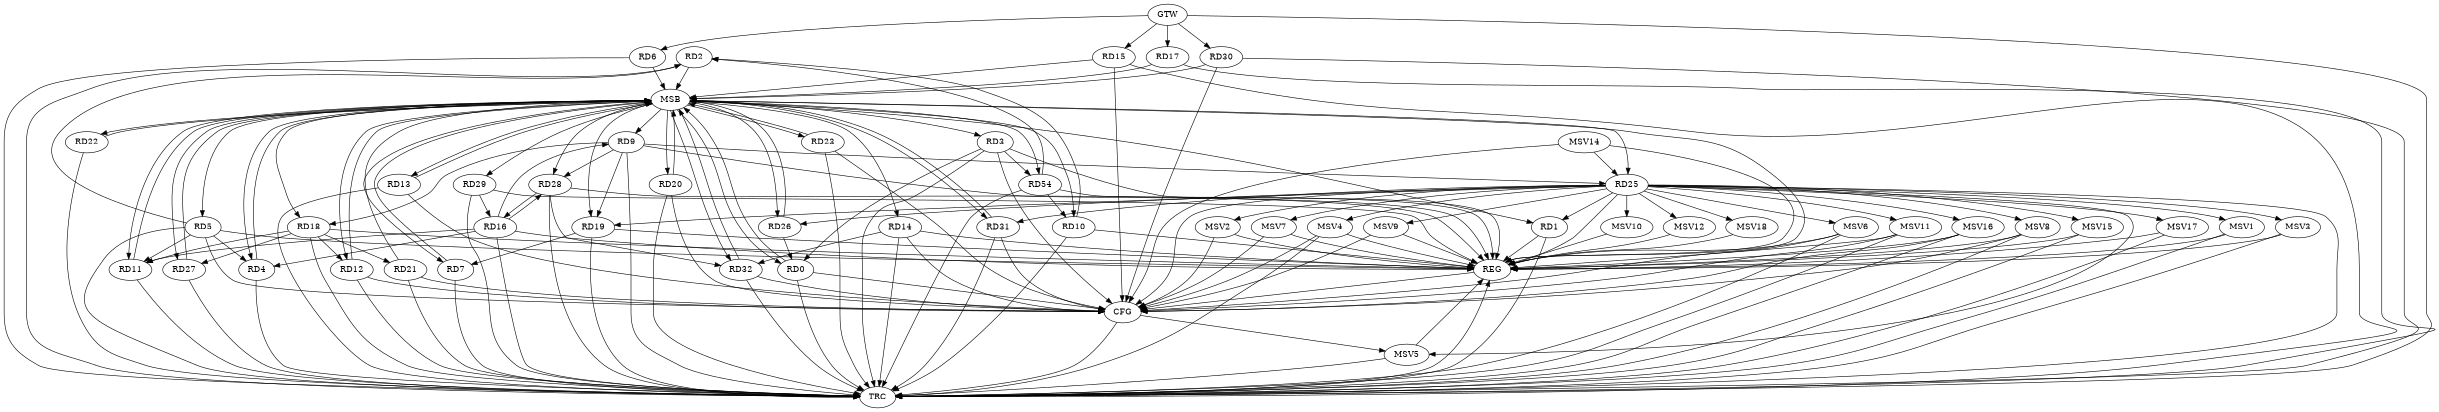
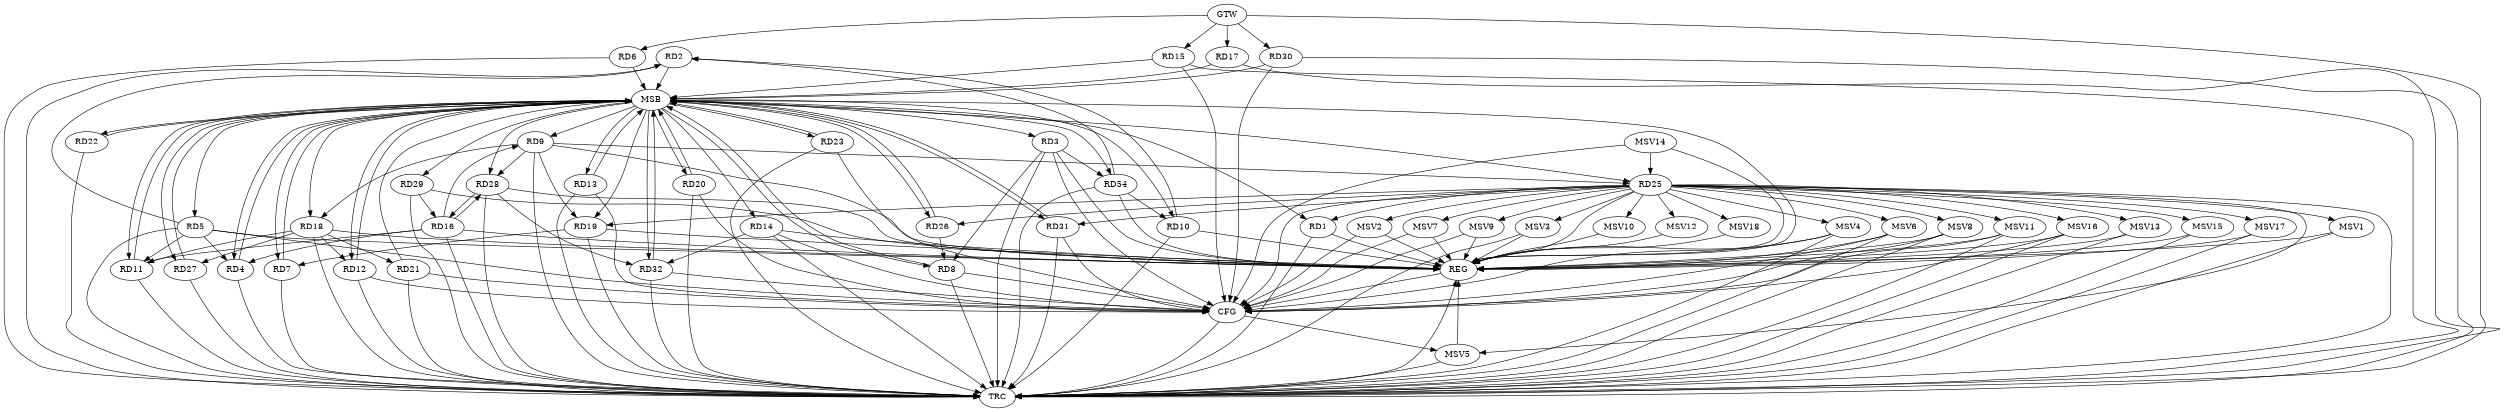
node "MSV13": added
node "RD0": label "RD0" -> "RD8"
